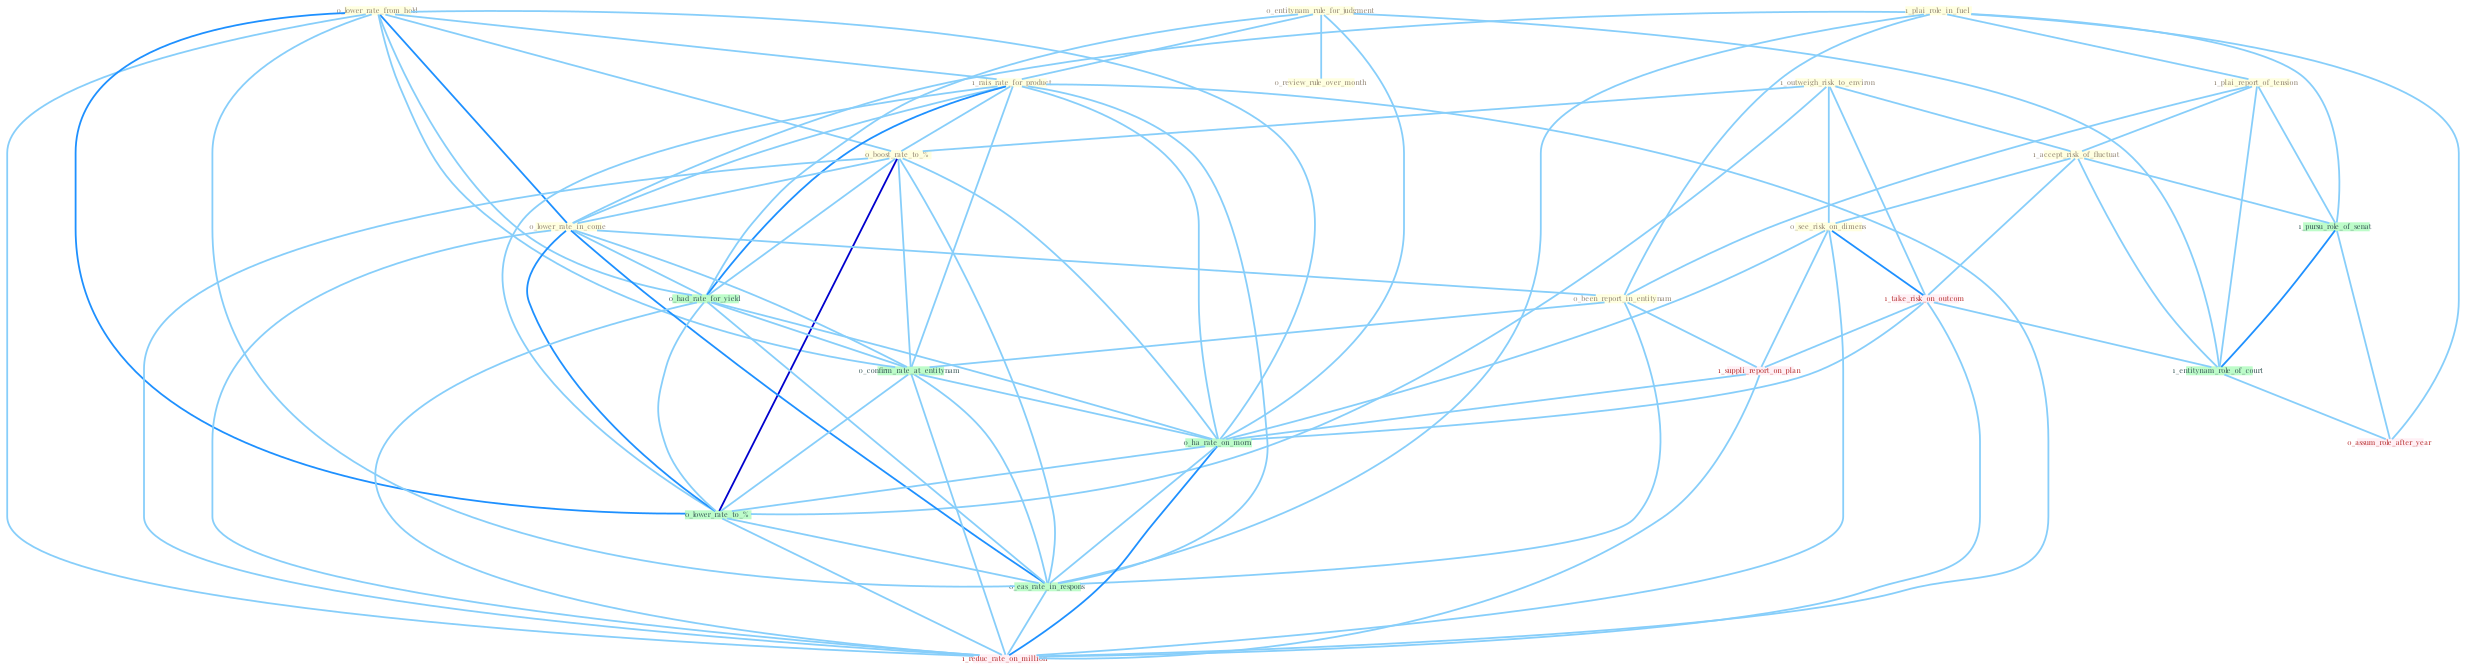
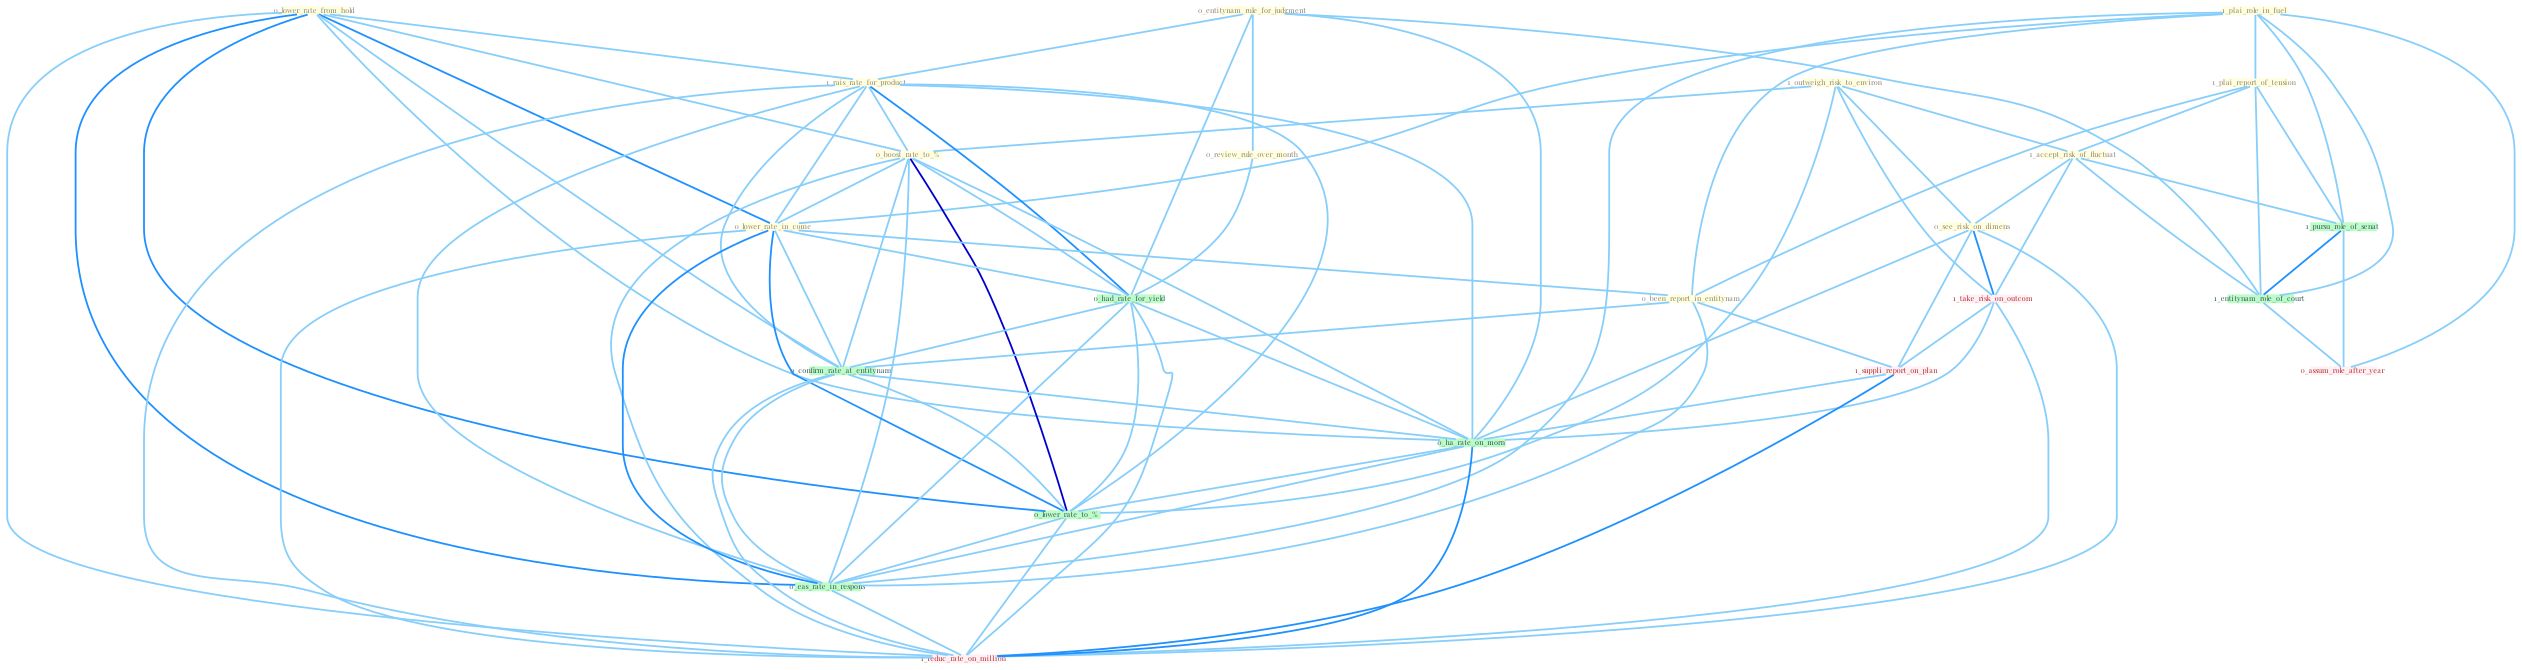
edge "0_lower_rate_from_hold" -- "0_had_rate_for_yield": now "0_review_rule_over_month" -- "0_had_rate_for_yield"
edge "1_take_risk_on_outcom" -- "1_entitynam_role_of_court": now "1_plai_role_in_fuel" -- "1_entitynam_role_of_court"
edge "0_lower_rate_from_hold" -- "0_eas_rate_in_respons": color #87cefa -> #1e90ff
edge "1_suppli_report_on_plan" -- "1_reduc_rate_on_million": color #87cefa -> #1e90ff
